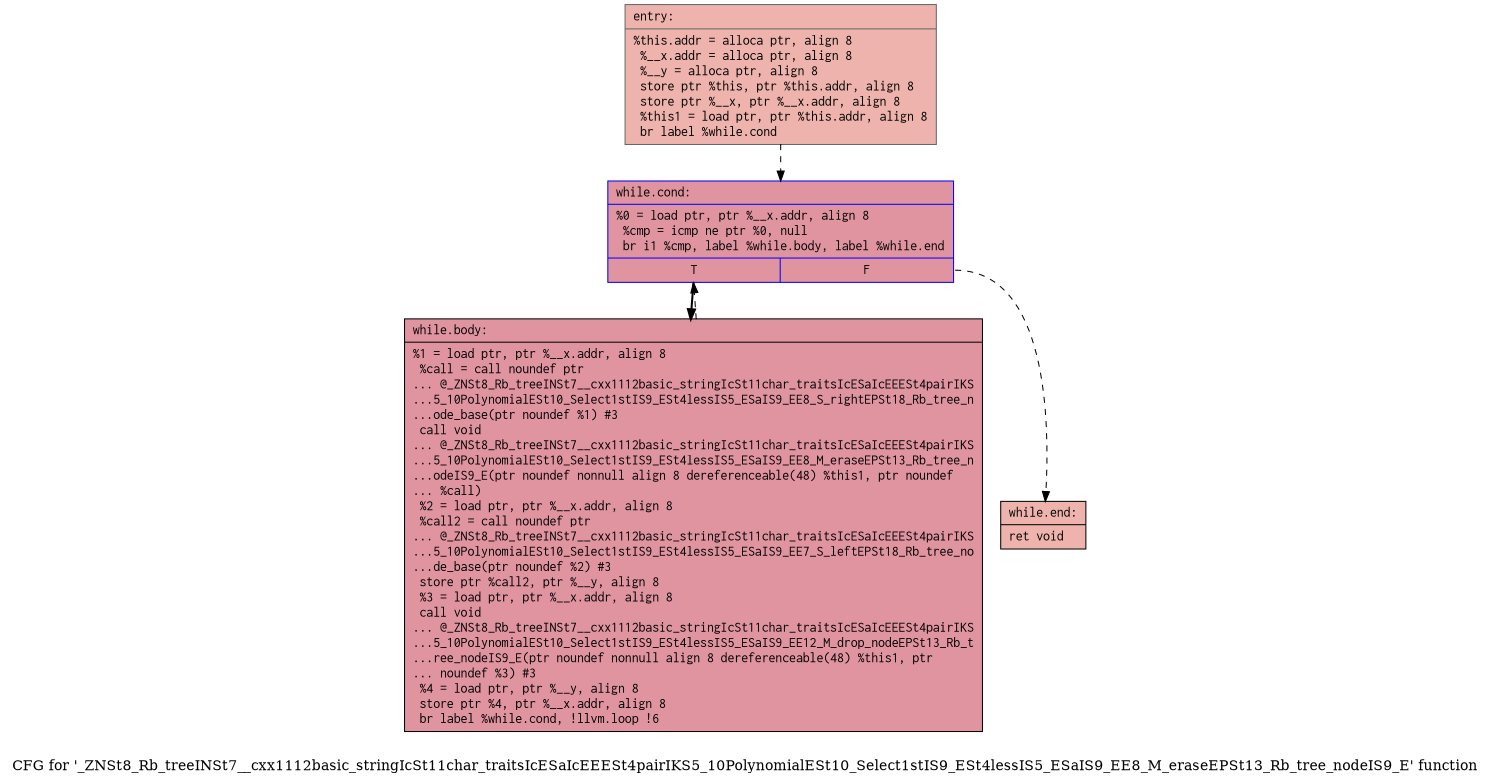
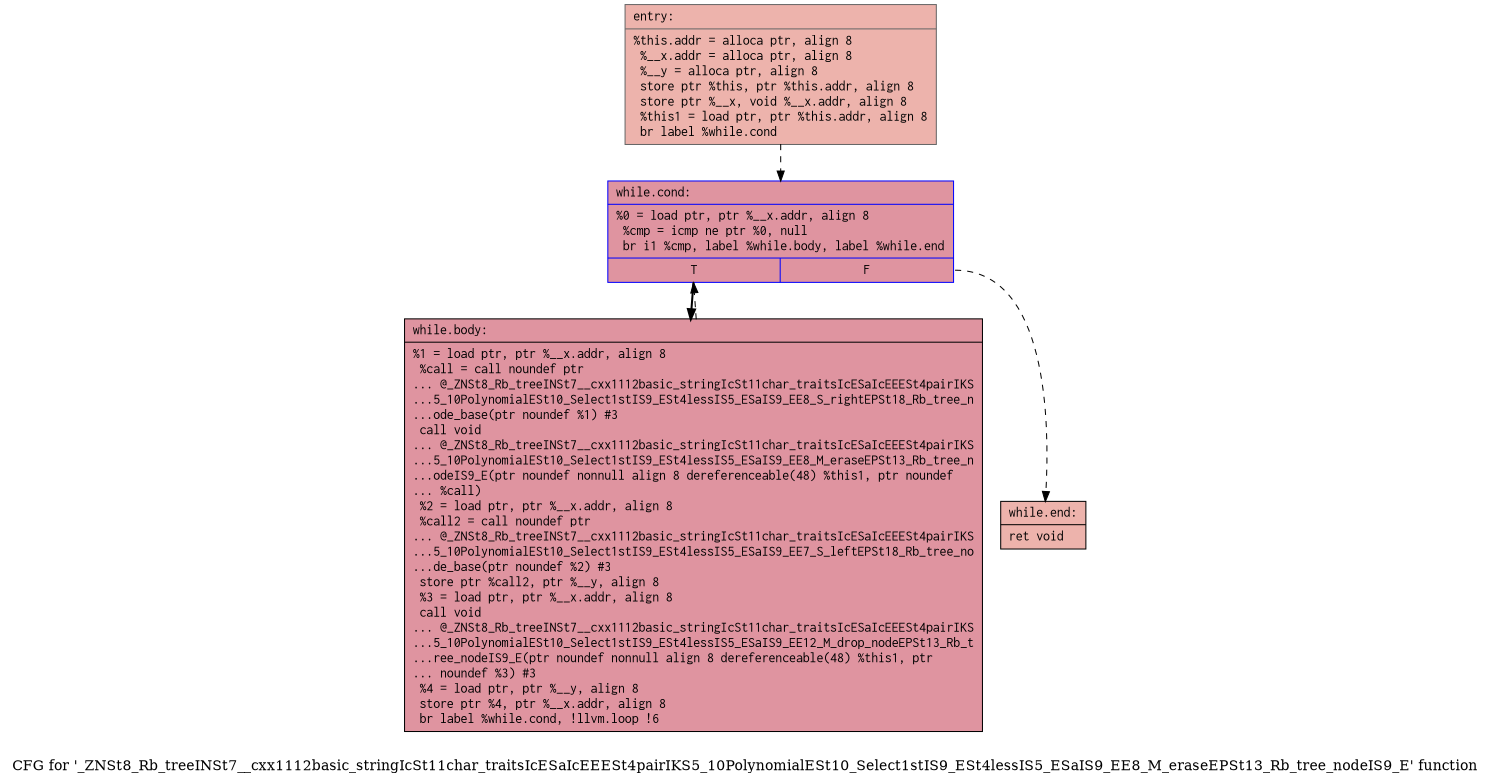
node "entry:": text "store ptr %__x, ptr %__x.addr, align 8" -> "store ptr %__x, void %__x.addr, align 8"
